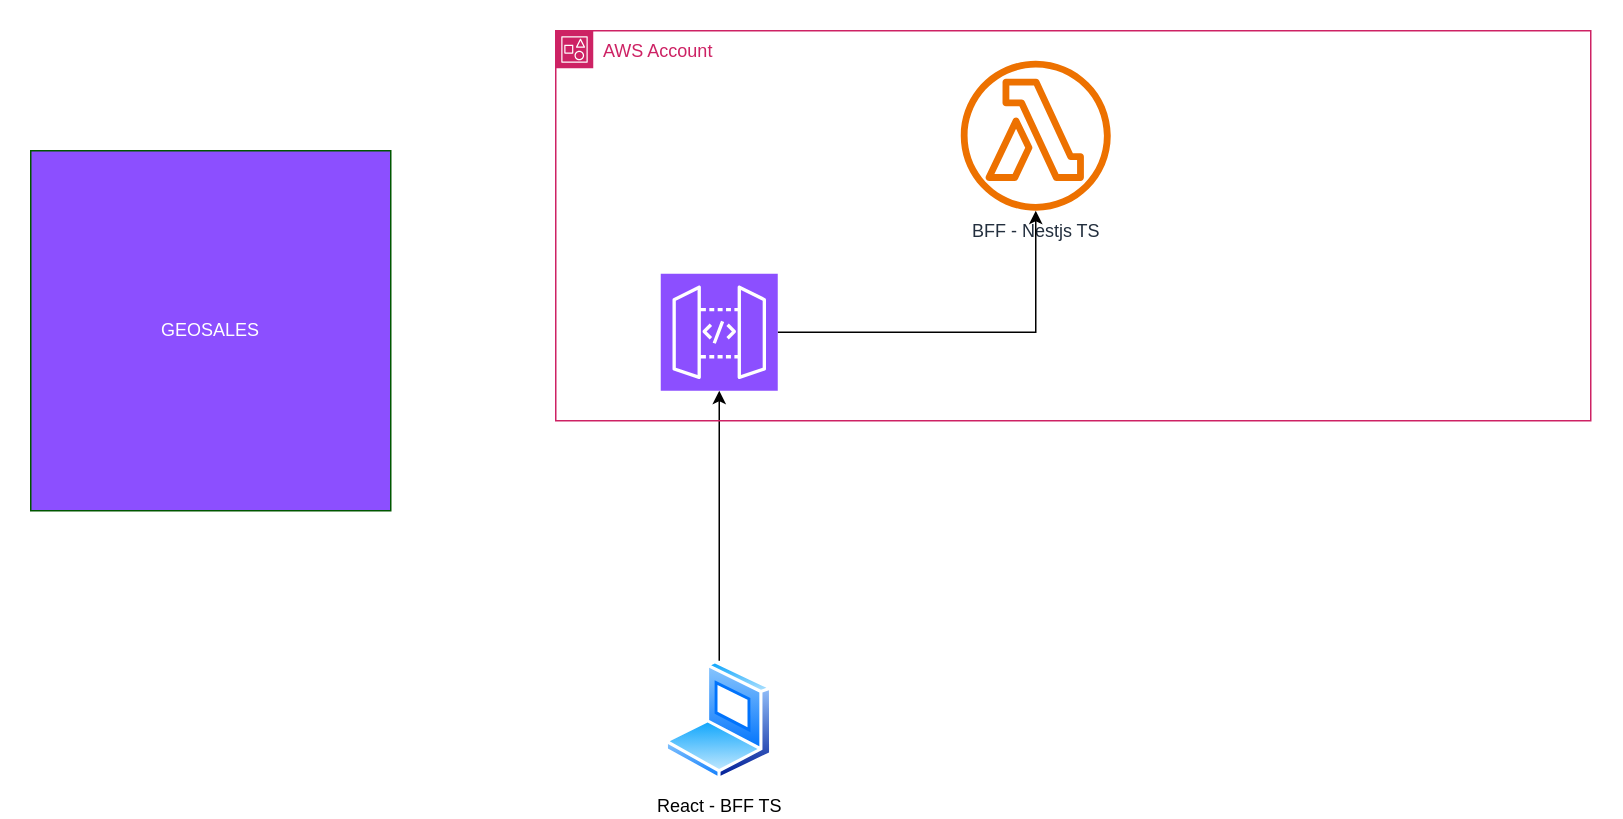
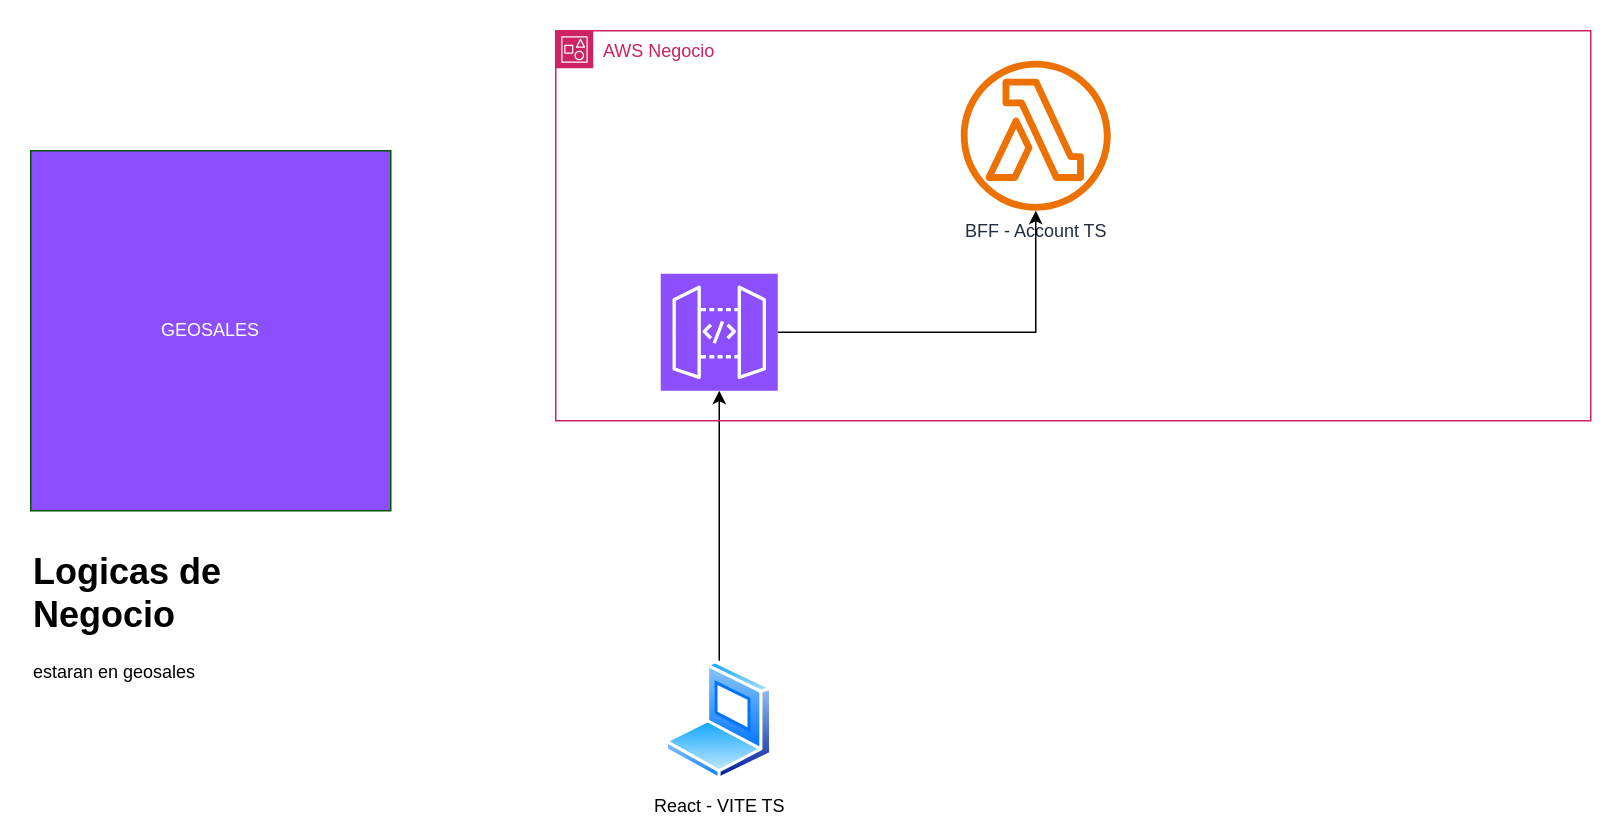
node "AWS Account": label "AWS Account" -> "AWS Negocio"
node "BFF - Nestjs TS": label "BFF - Nestjs TS" -> "BFF - Account TS"
node "Logicas de Negocio estaran en geosales": added
node "React - BFF TS": label "React - BFF TS" -> "React - VITE TS"
